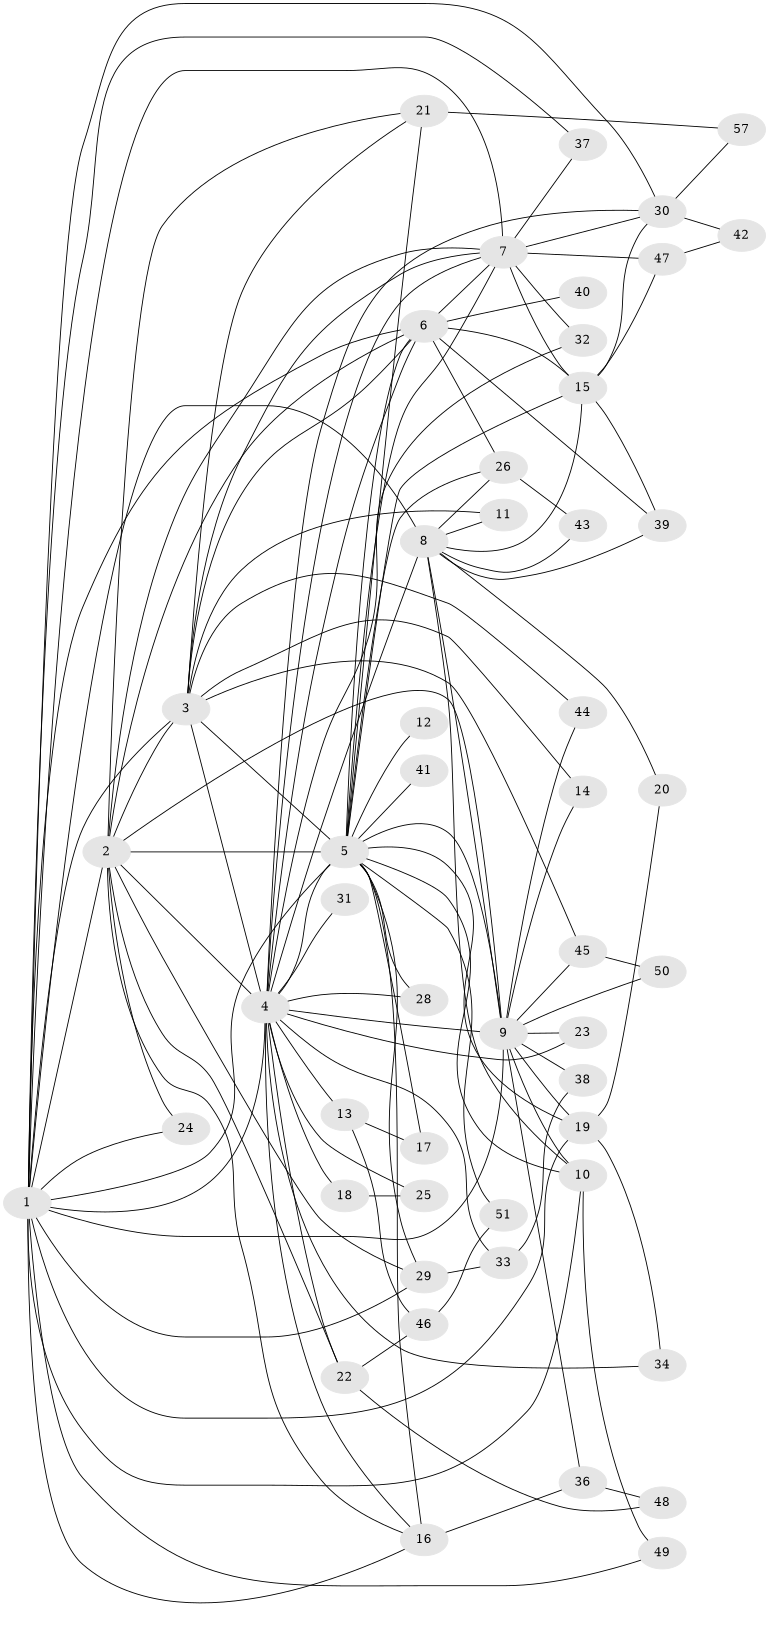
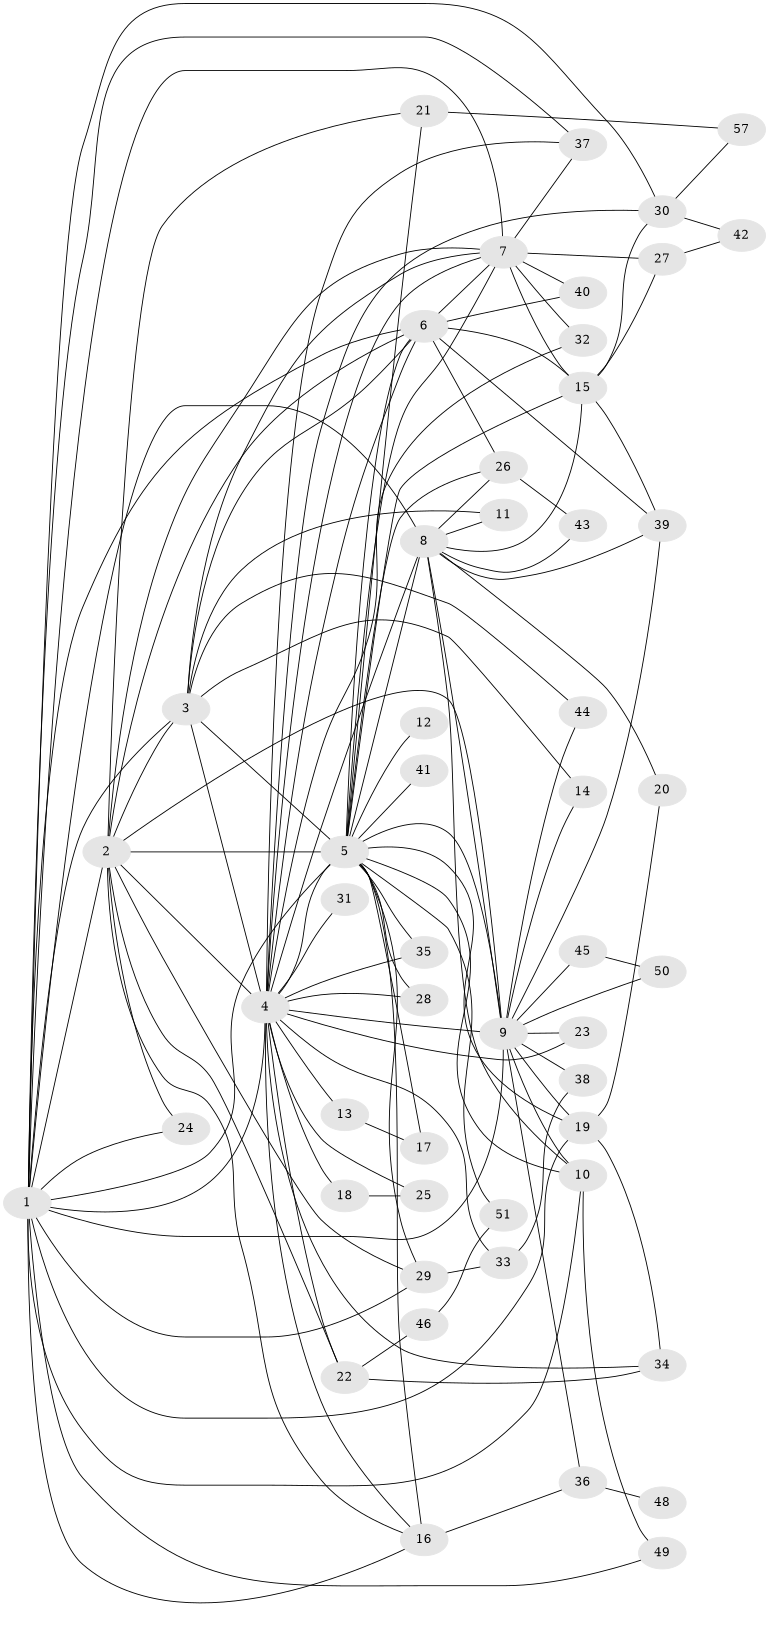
edge "30" -- "7": now "40" -- "7"
node "47": label "47" -> "27"
edge "21" -- "3": removed
edge "37" -- "4": added
edge "3" -- "45": removed
edge "8" -- "5": added
edge "39" -- "9": added
node "35": added
edge "13" -- "46": removed
edge "22" -- "48": now "22" -- "34"
